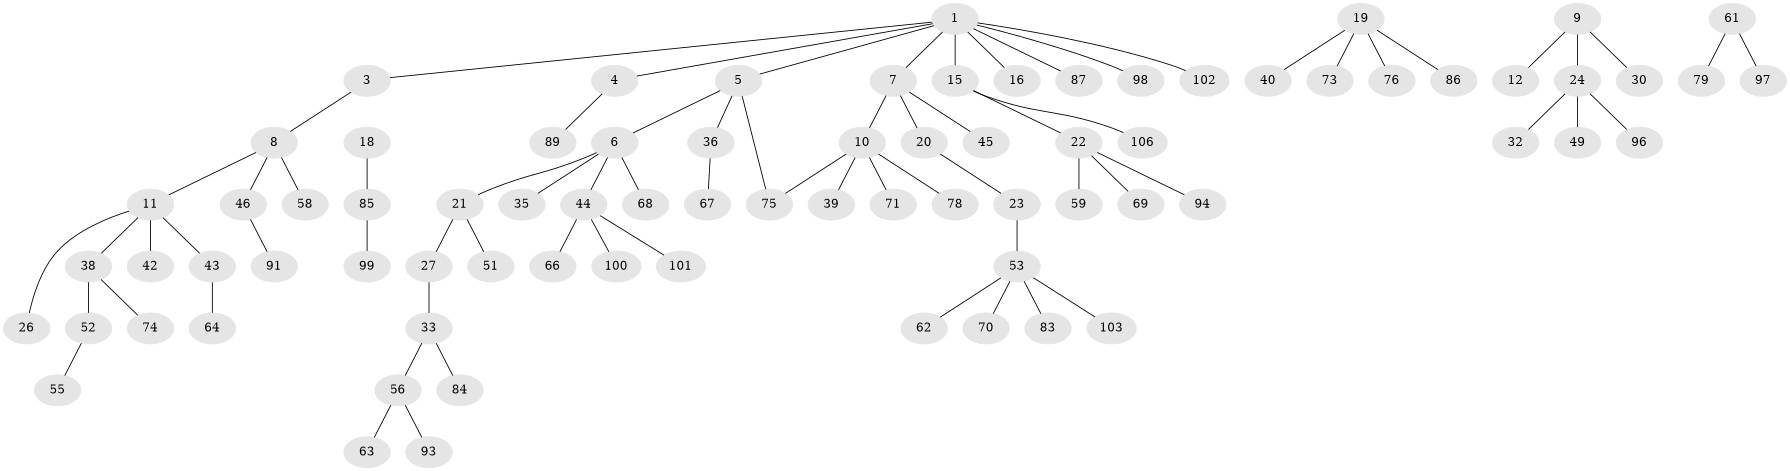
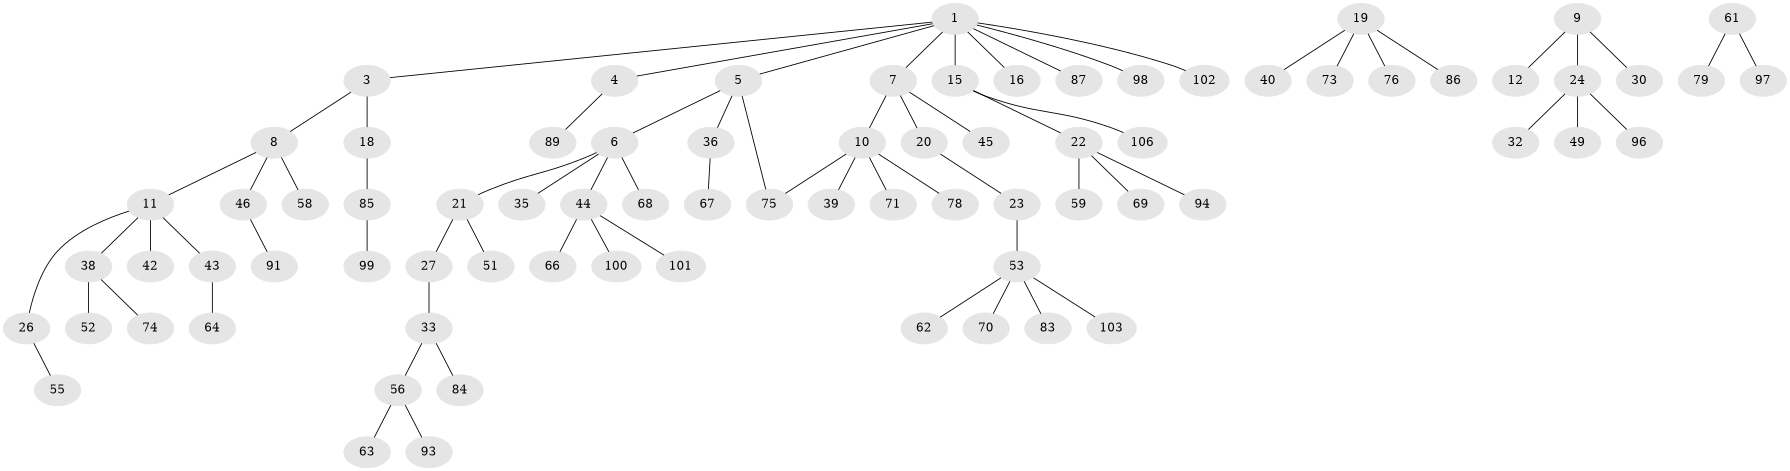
edge "3" -- "18": added
edge "52" -- "55": now "26" -- "55"
